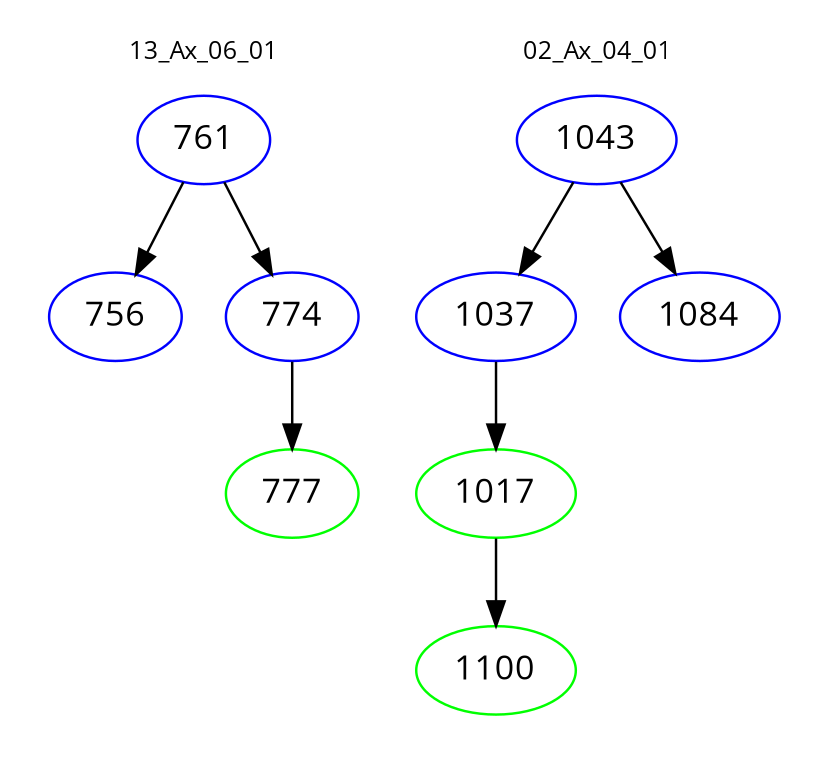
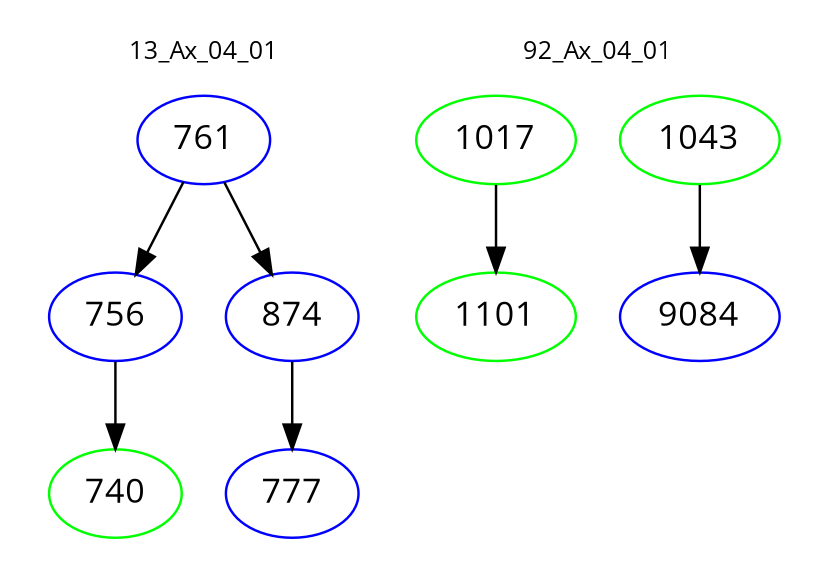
cluster "13_Ax_06_01": label "13_Ax_06_01" -> "13_Ax_04_01"
cluster "02_Ax_04_01": label "02_Ax_04_01" -> "92_Ax_04_01"
node "1043": color blue -> green
node "774": label "774" -> "874"
node "1037": removed
node "1084": label "1084" -> "9084"
node "740": added
node "777": color green -> blue
node "1100": label "1100" -> "1101"
